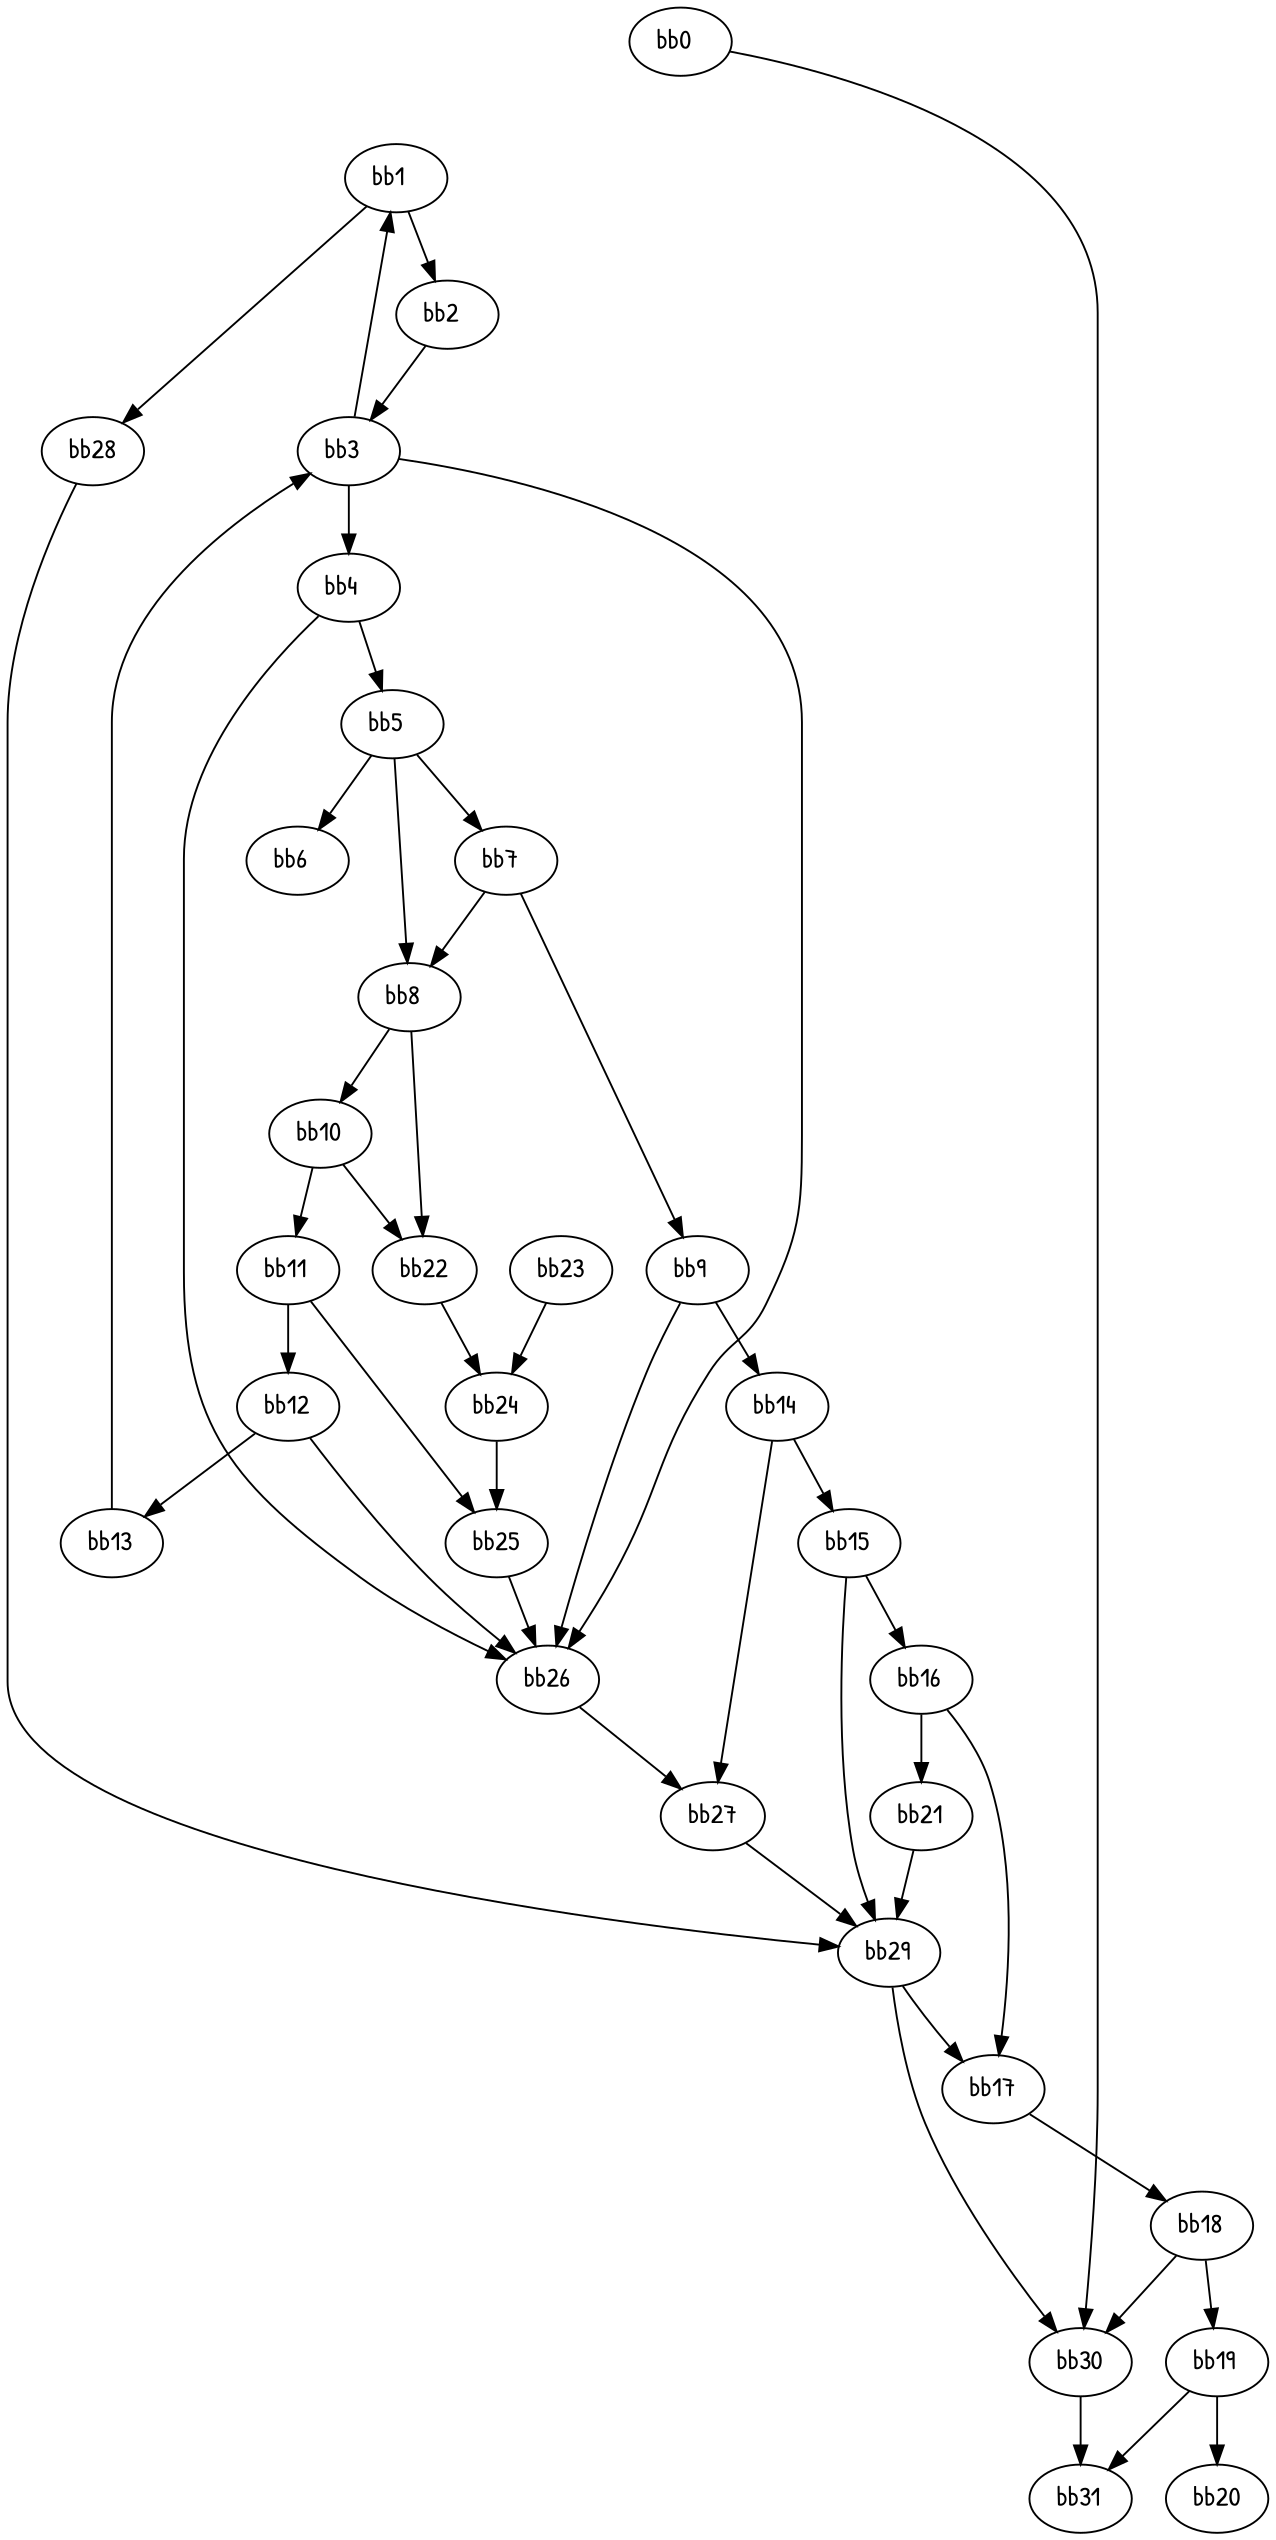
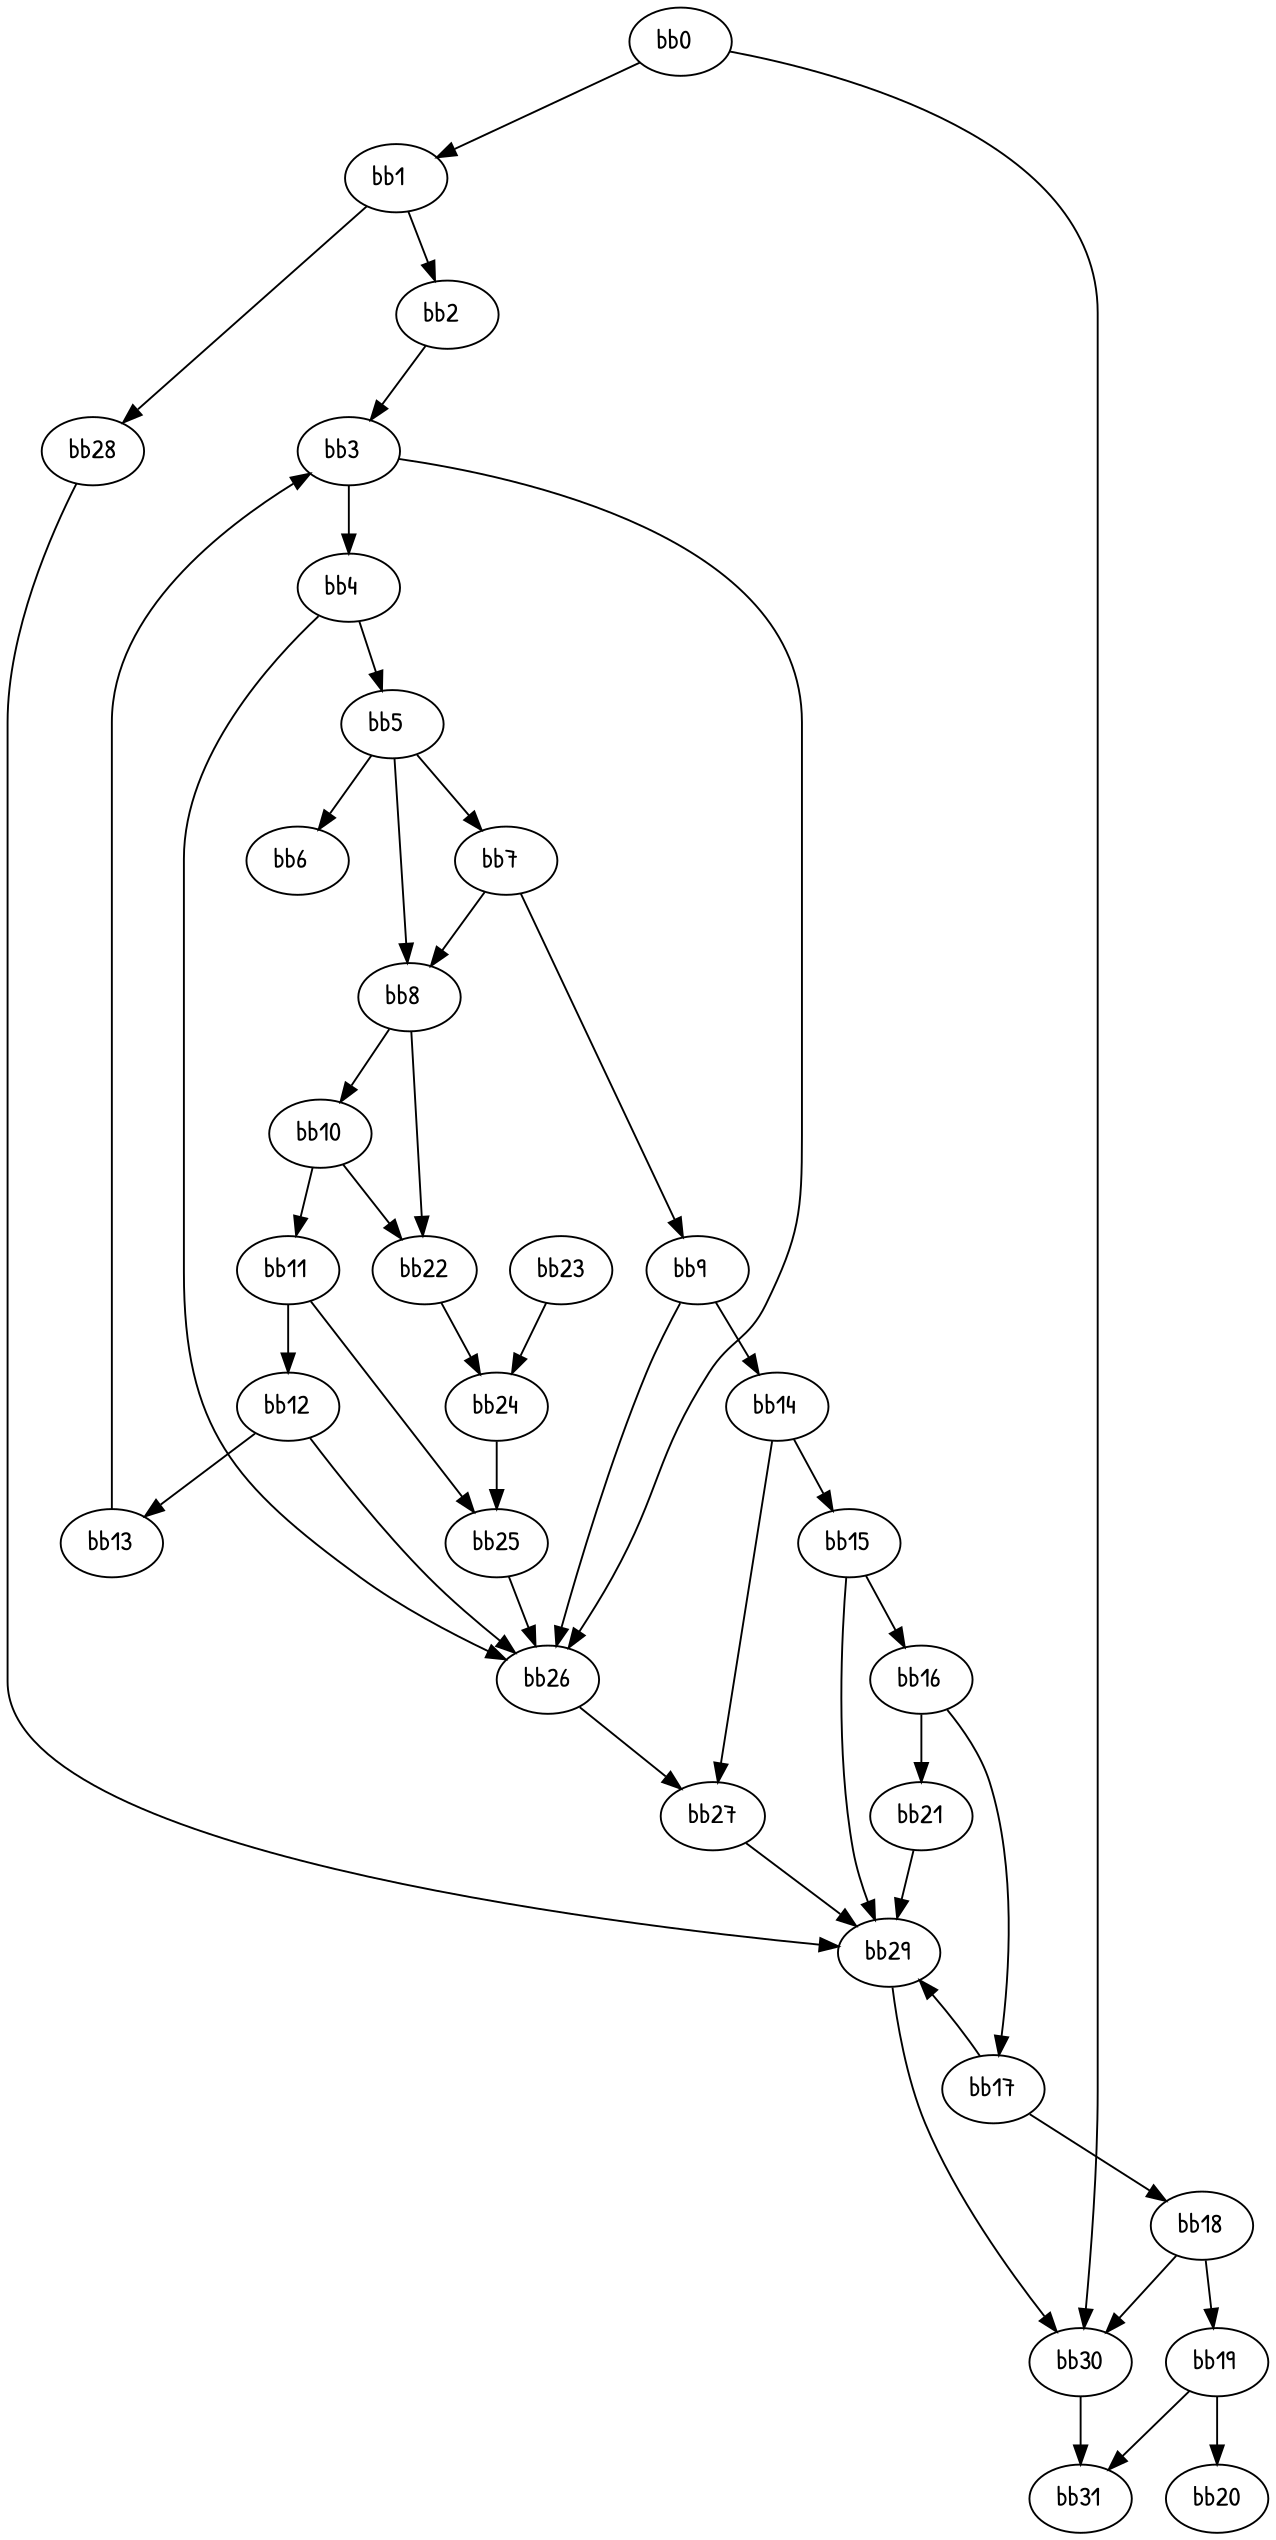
edge "bb3" -> "bb1": now "bb0" -> "bb1"
edge "bb29" -> "bb17": reversed
